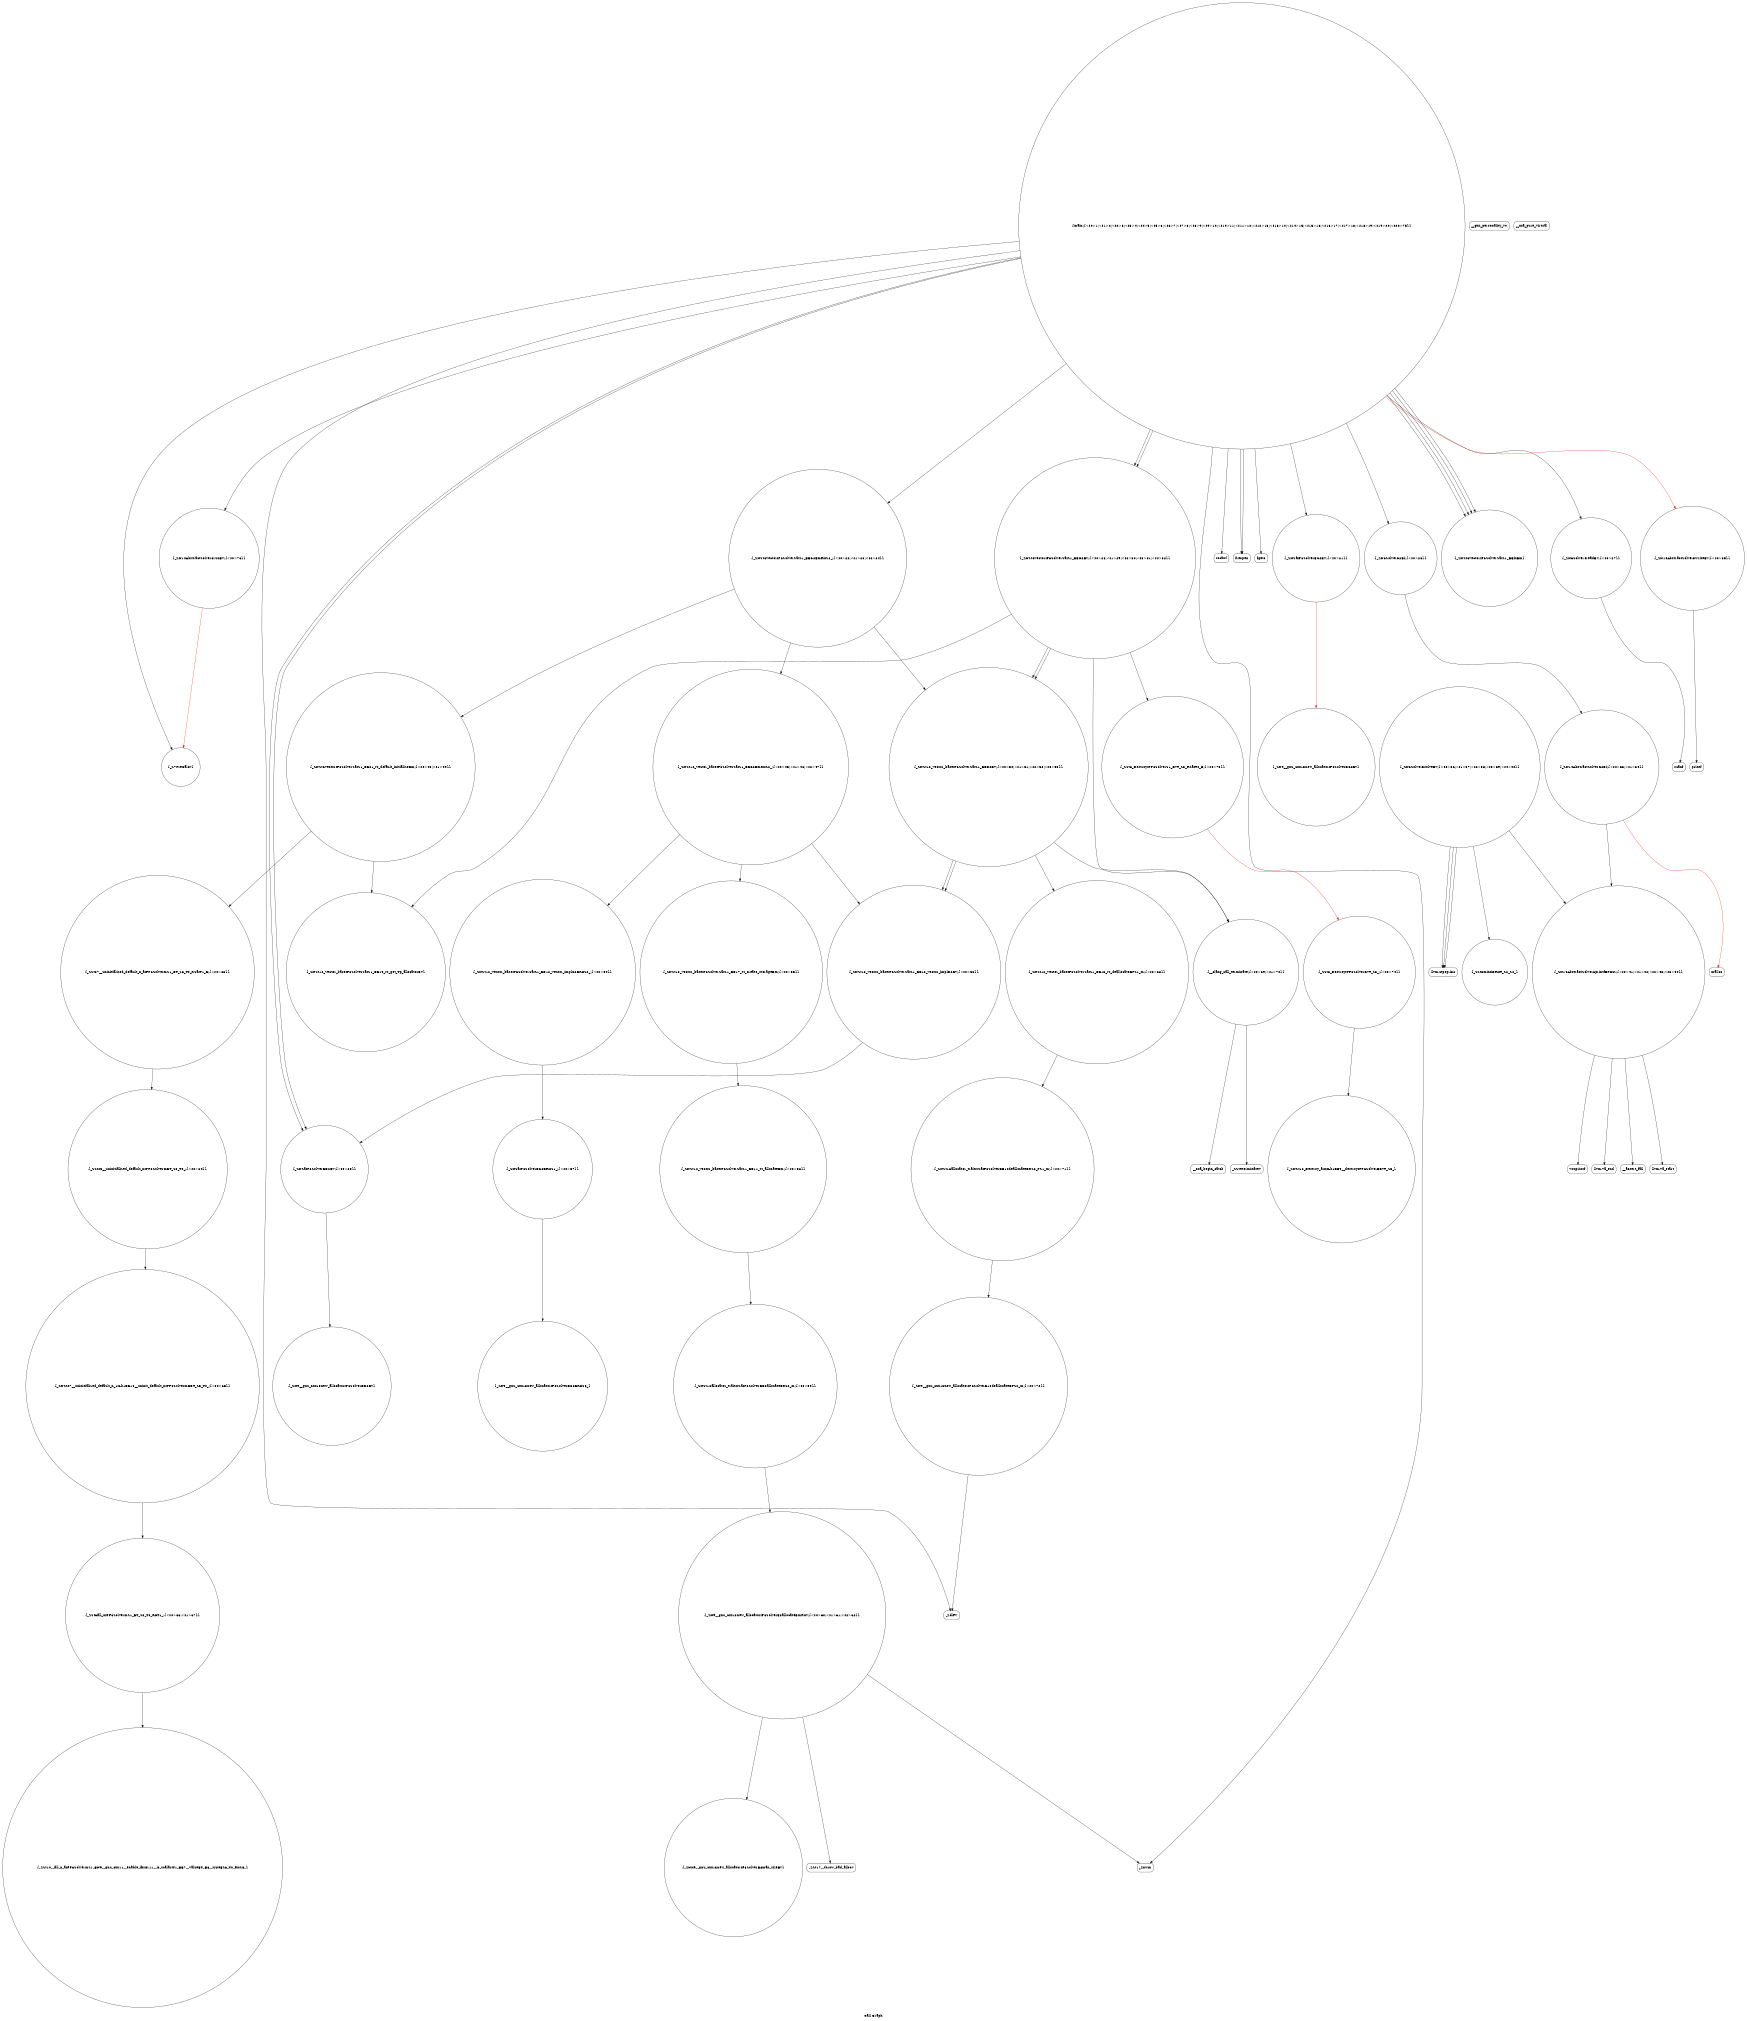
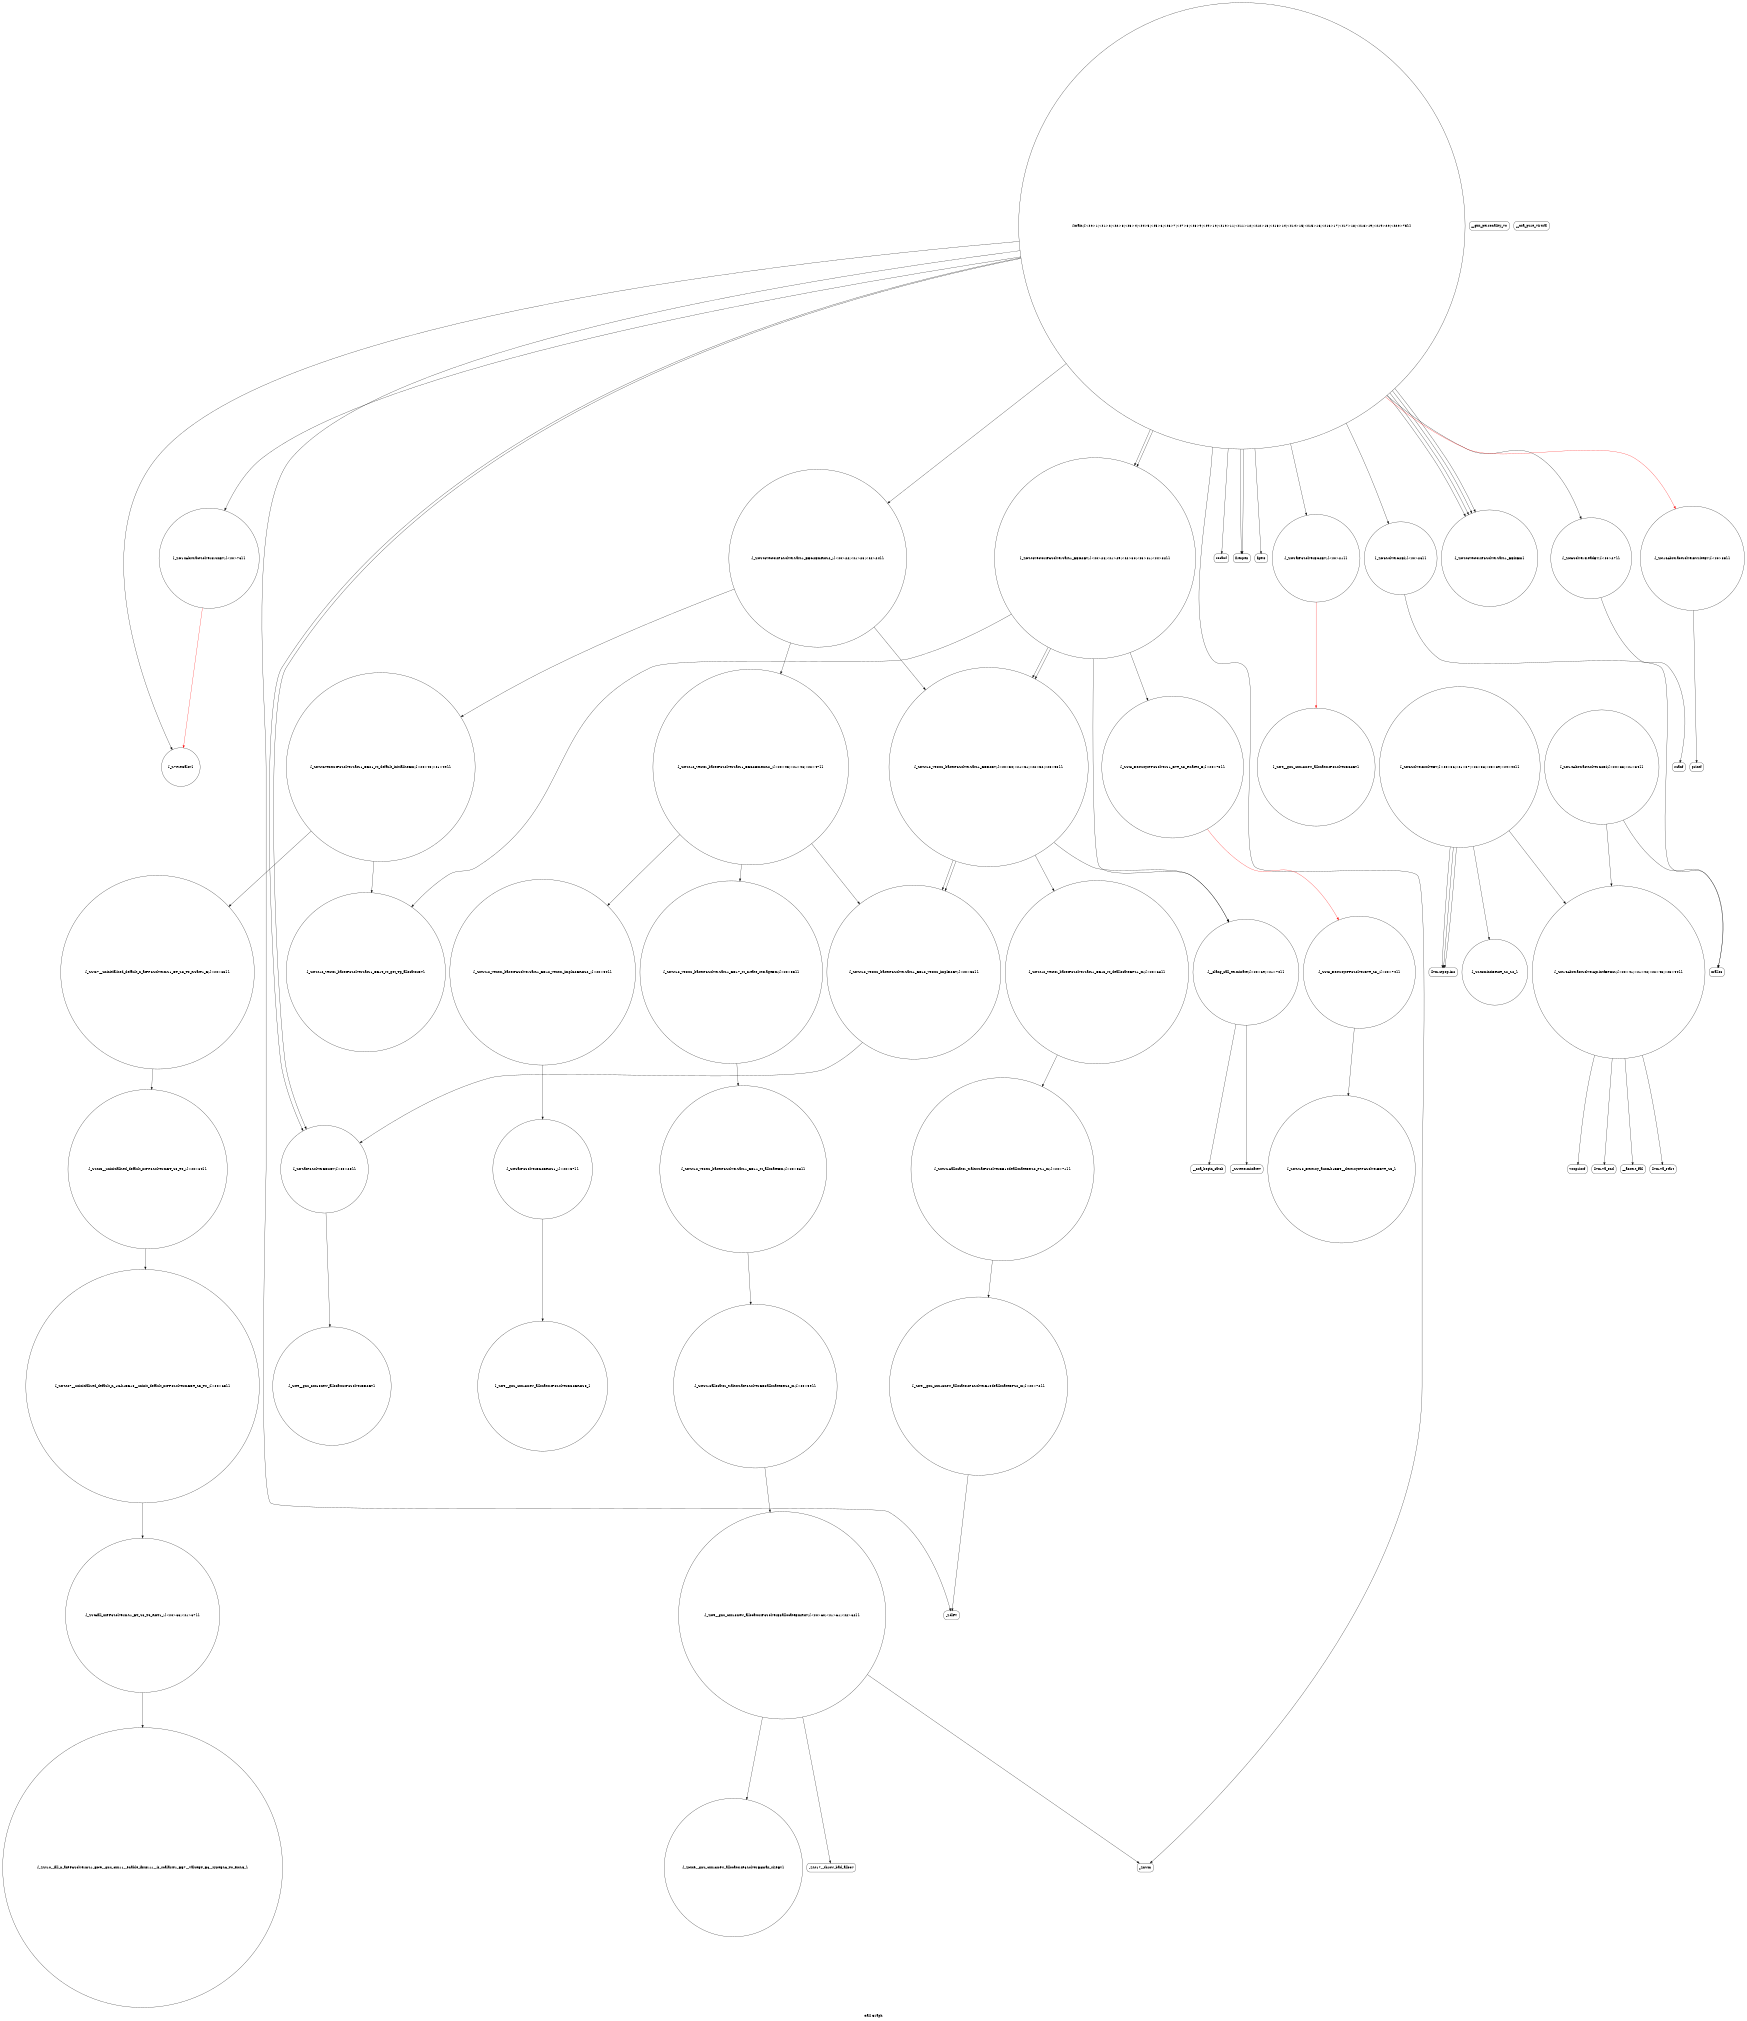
edge "{_ZN6SolverC2Ei|{<s0>26}}" -> "{_ZN14AbstractSolverC2Ei|{<s0>33|<s1>34}}": now "{_ZN6SolverC2Ei|{<s0>26}}" -> "malloc"
edge "{_ZN14AbstractSolverC2Ei|{<s0>33|<s1>34}}" -> "malloc": color red -> black
